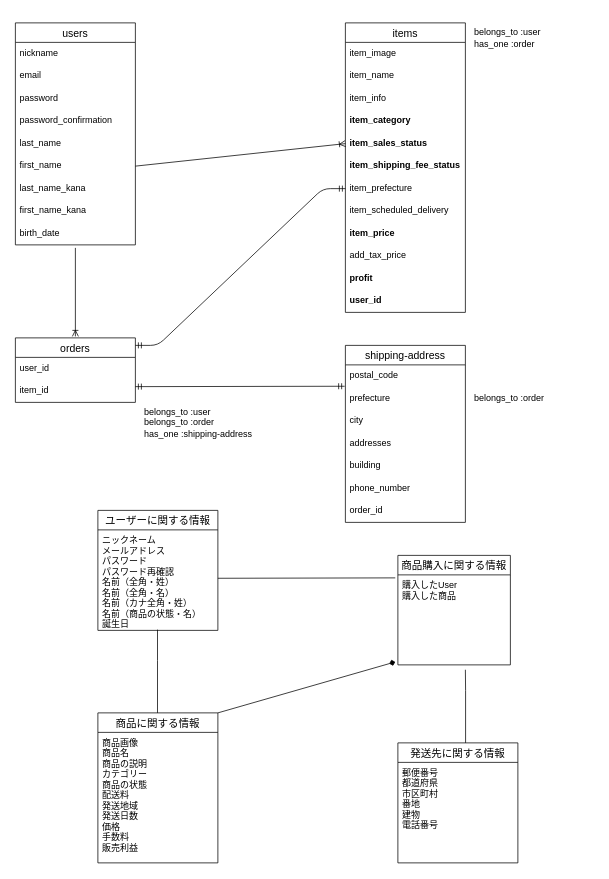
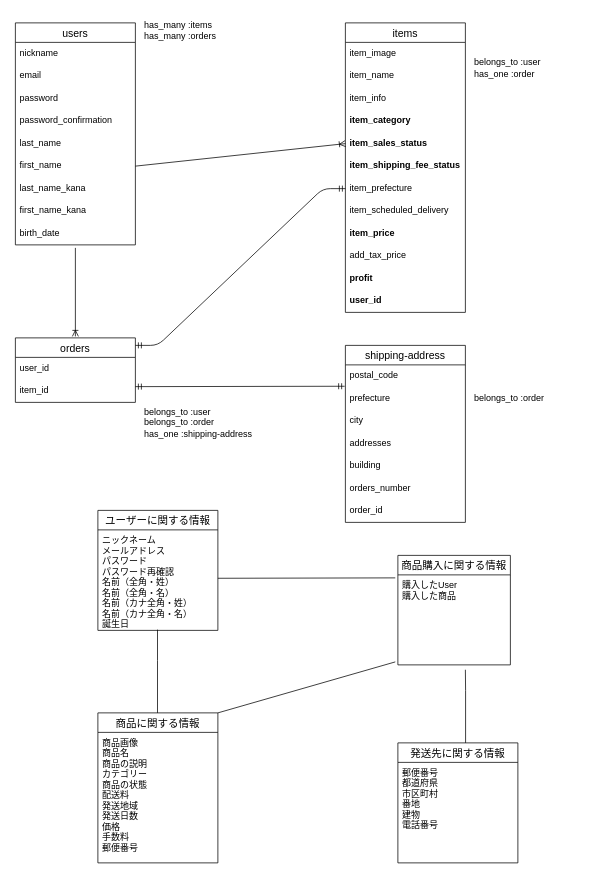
node "has_many :items has_many :orders": added
node "belongs_to :user has_one :order": moved (533, 38) -> (533, 68)
node "phone_number": label "phone_number" -> "orders_number"
node "ニックネーム メールアドレス パスワード パスワード再確認 名前（全角・姓） 名前（全角・名） 名前（カナ全角・姓） 名前（商品の状態・名） 誕生日": label "ニックネーム メールアドレス パスワード パスワード再確認 名前（全角・姓） 名前（全角・名） 名前（カナ全角・姓） 名前（商品の状態・名） 誕生日" -> "ニックネーム メールアドレス パスワード パスワード再確認 名前（全角・姓） 名前（全角・名） 名前（カナ全角・姓） 名前（カナ全角・名） 誕生日"
edge "商品に関する情報" -> "購入したUser 購入した商品": arrowhead diamond -> none
node "商品画像 商品名 商品の説明 カテゴリー 商品の状態 配送料 発送地域 発送日数 価格 手数料 販売利益": label "商品画像 商品名 商品の説明 カテゴリー 商品の状態 配送料 発送地域 発送日数 価格 手数料 販売利益" -> "商品画像 商品名 商品の説明 カテゴリー 商品の状態 配送料 発送地域 発送日数 価格 手数料 郵便番号"
